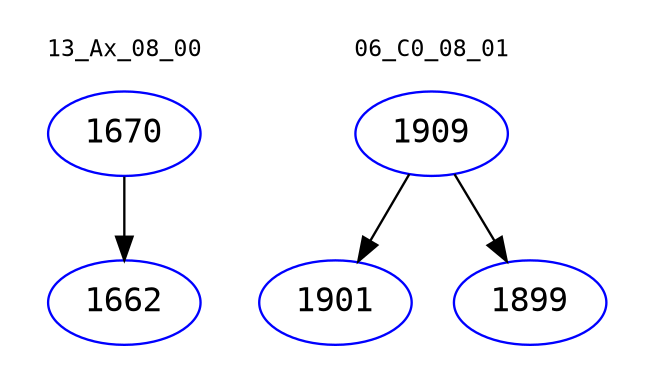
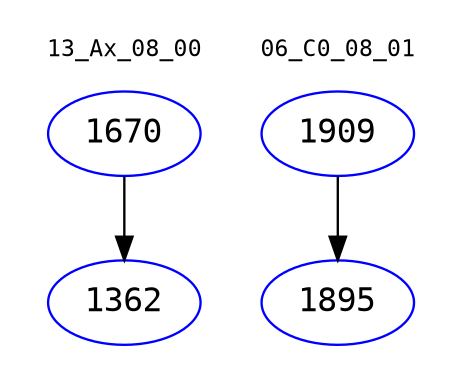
node "1662": label "1662" -> "1362"
node "1901": removed
node "1899": label "1899" -> "1895"
